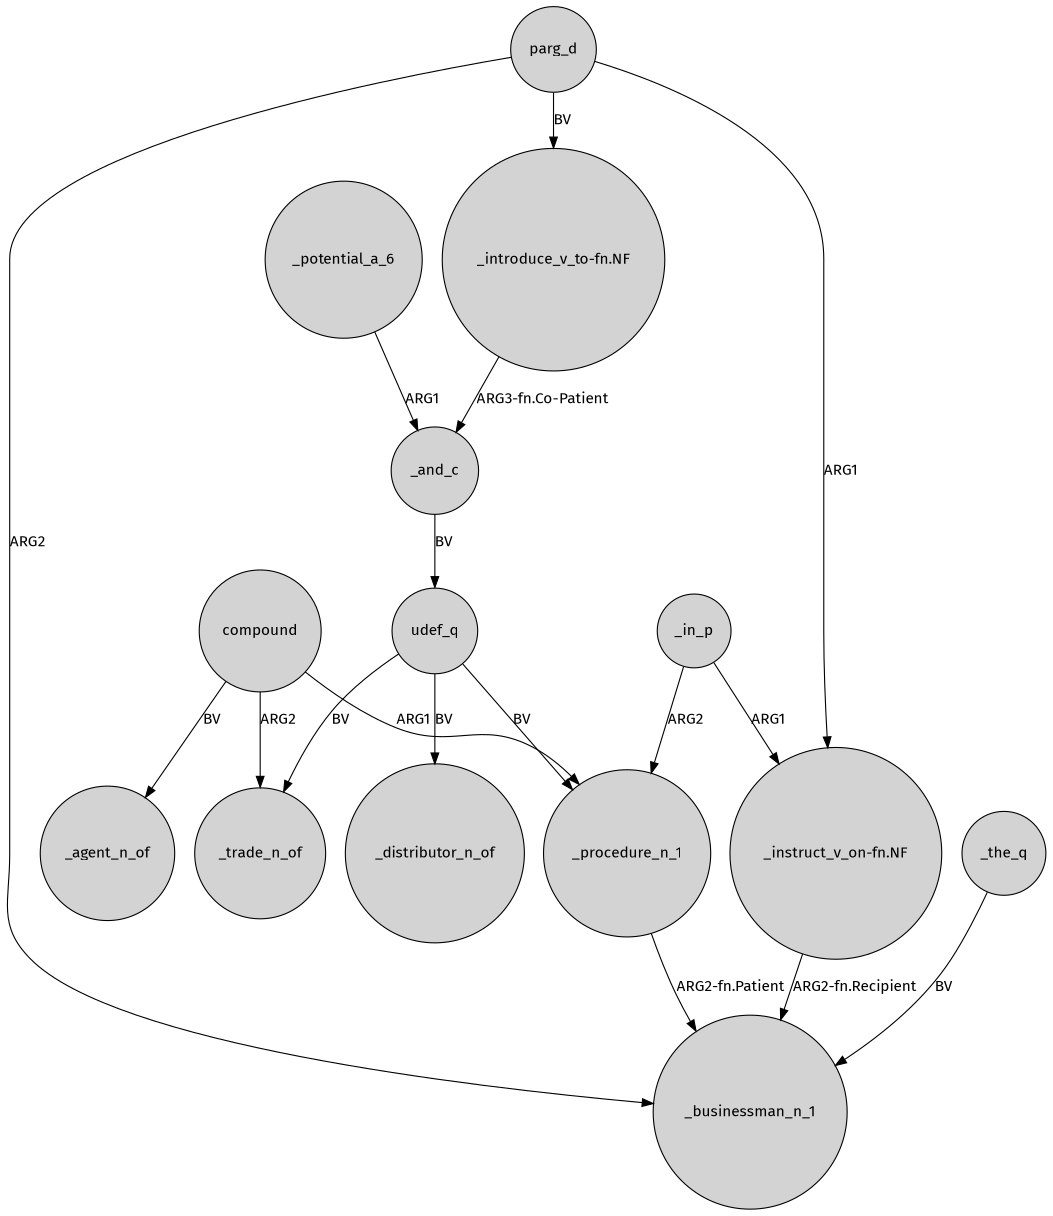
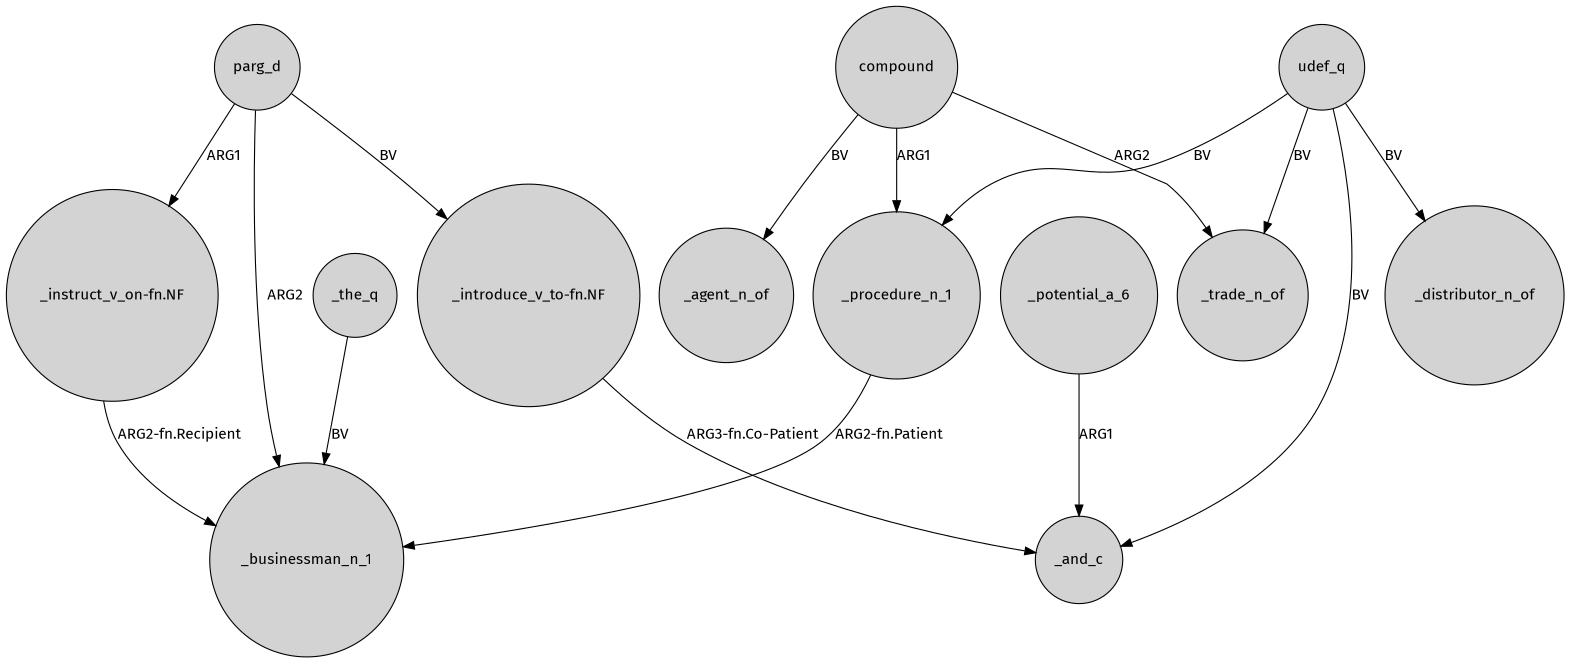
edge "_and_c" -> "udef_q": reversed
node "_in_p": removed
